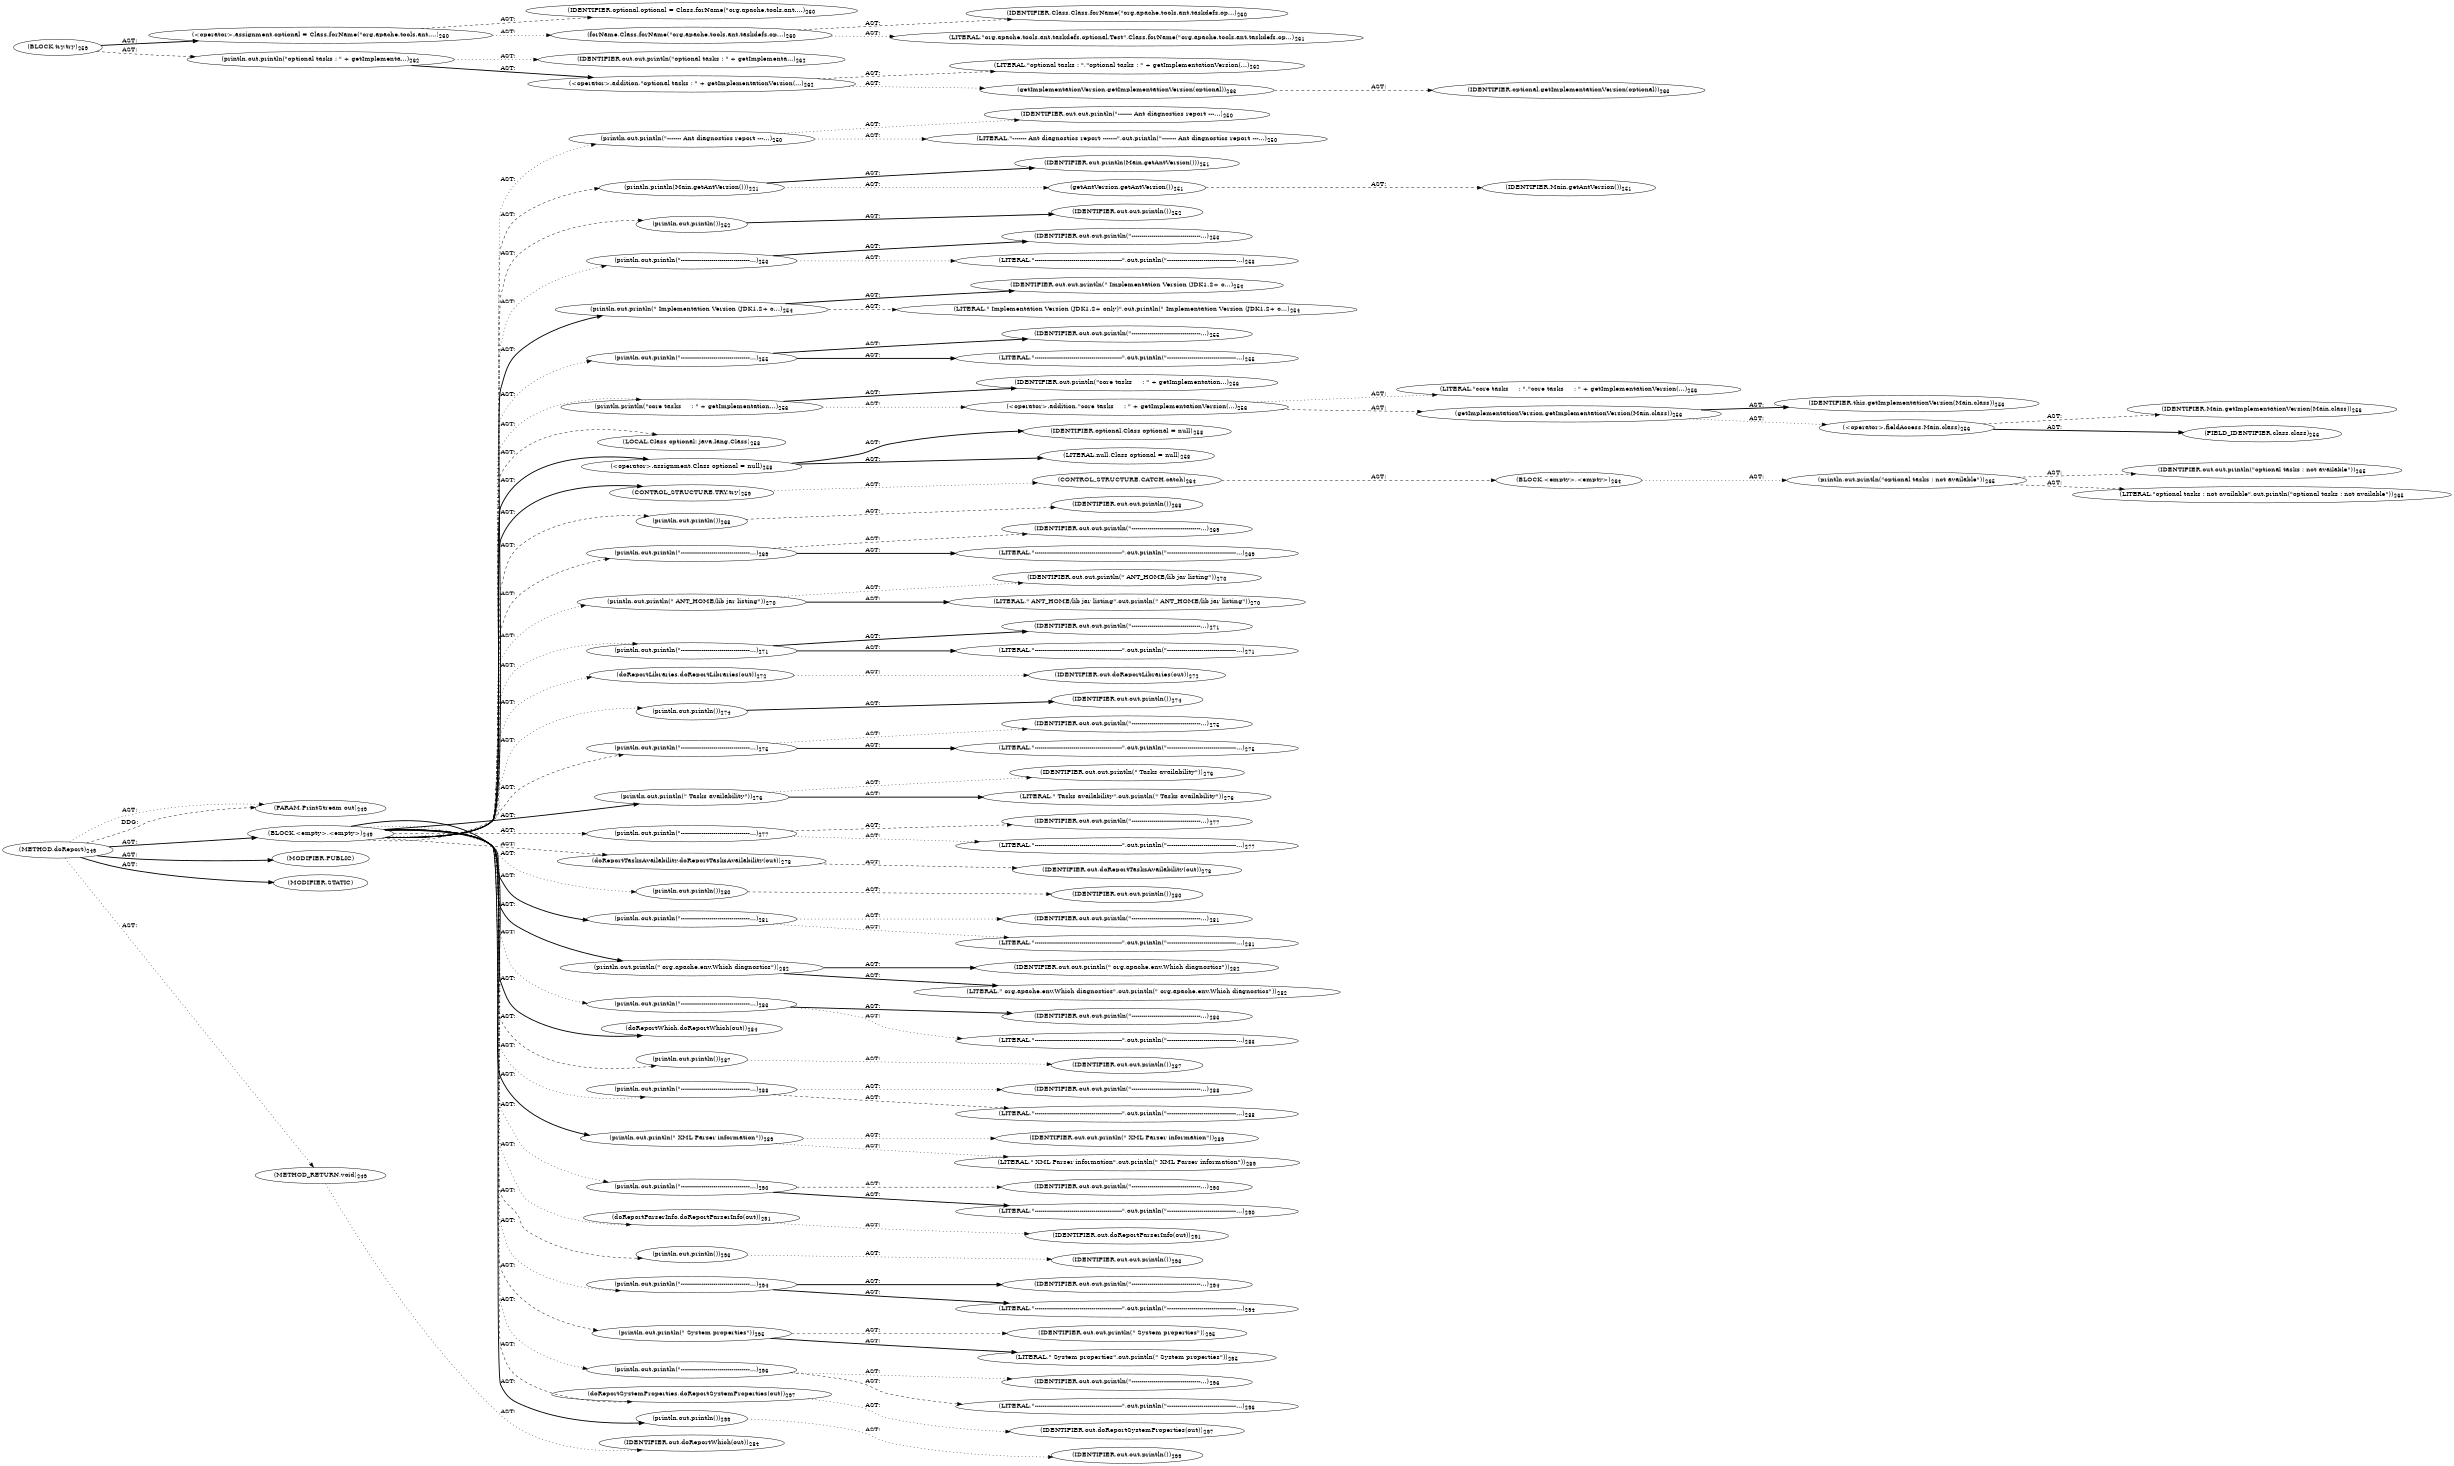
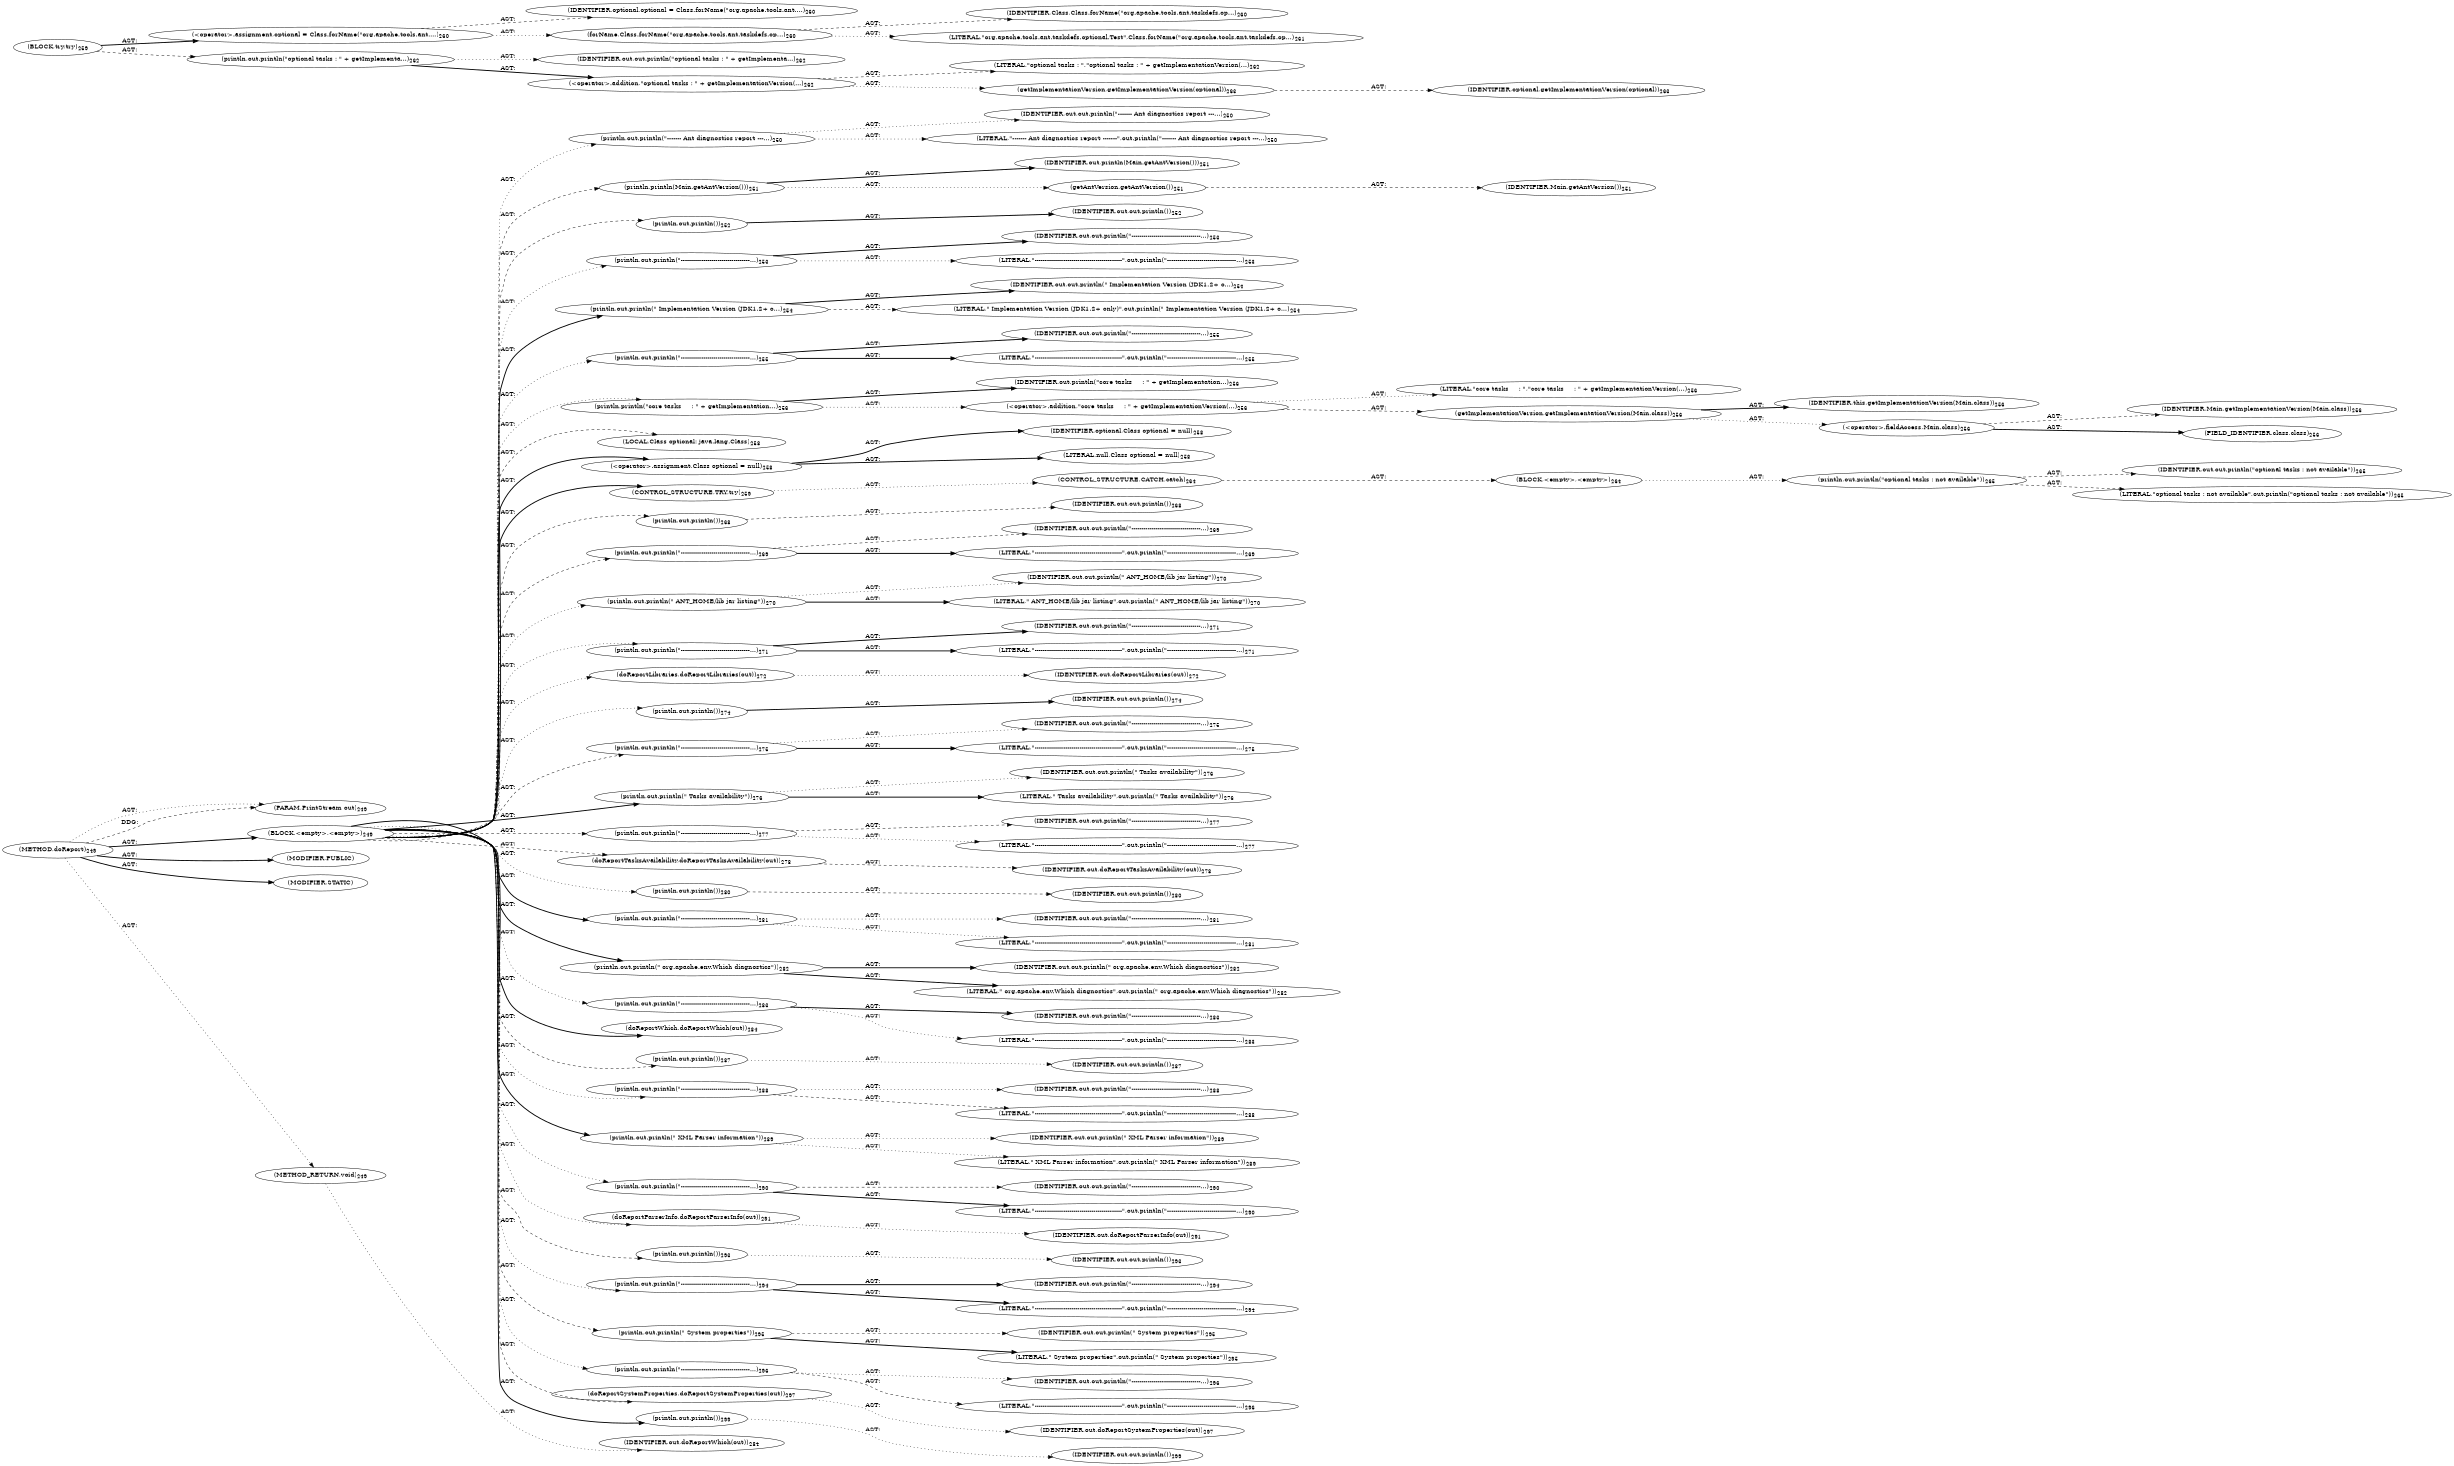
node "(println,println(Main.getAntVersion()))": text "221" -> "251"
